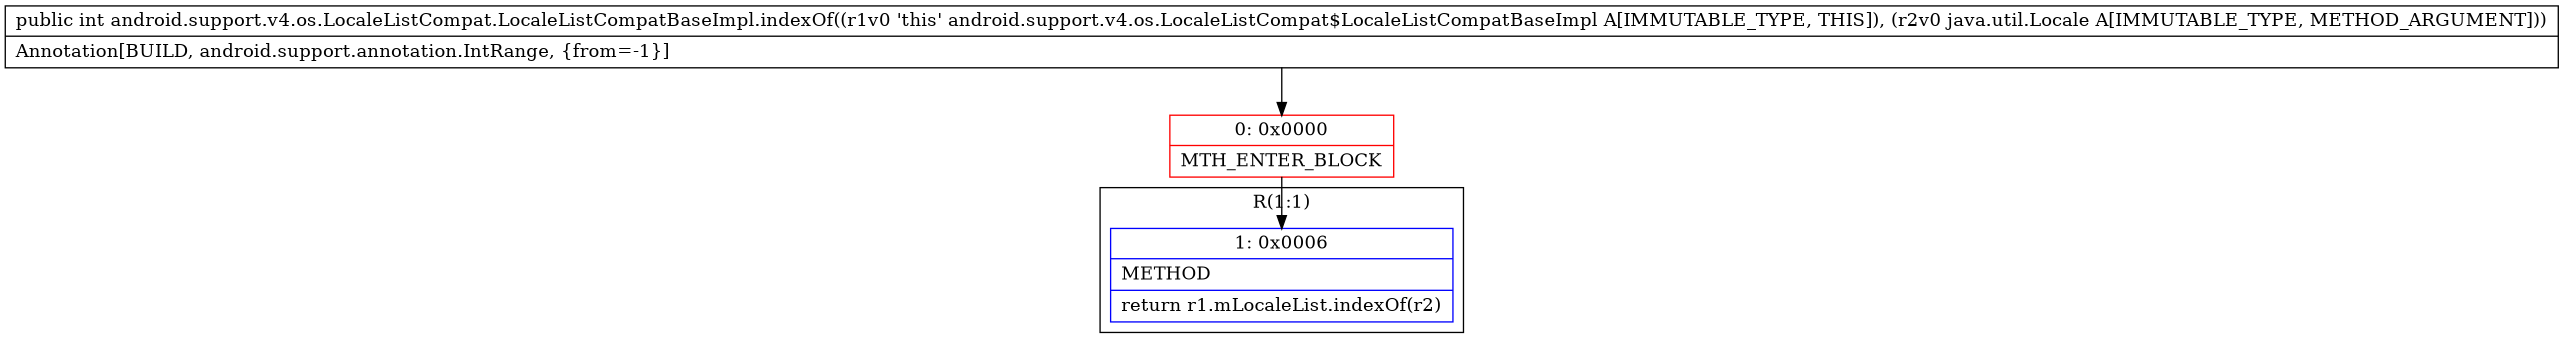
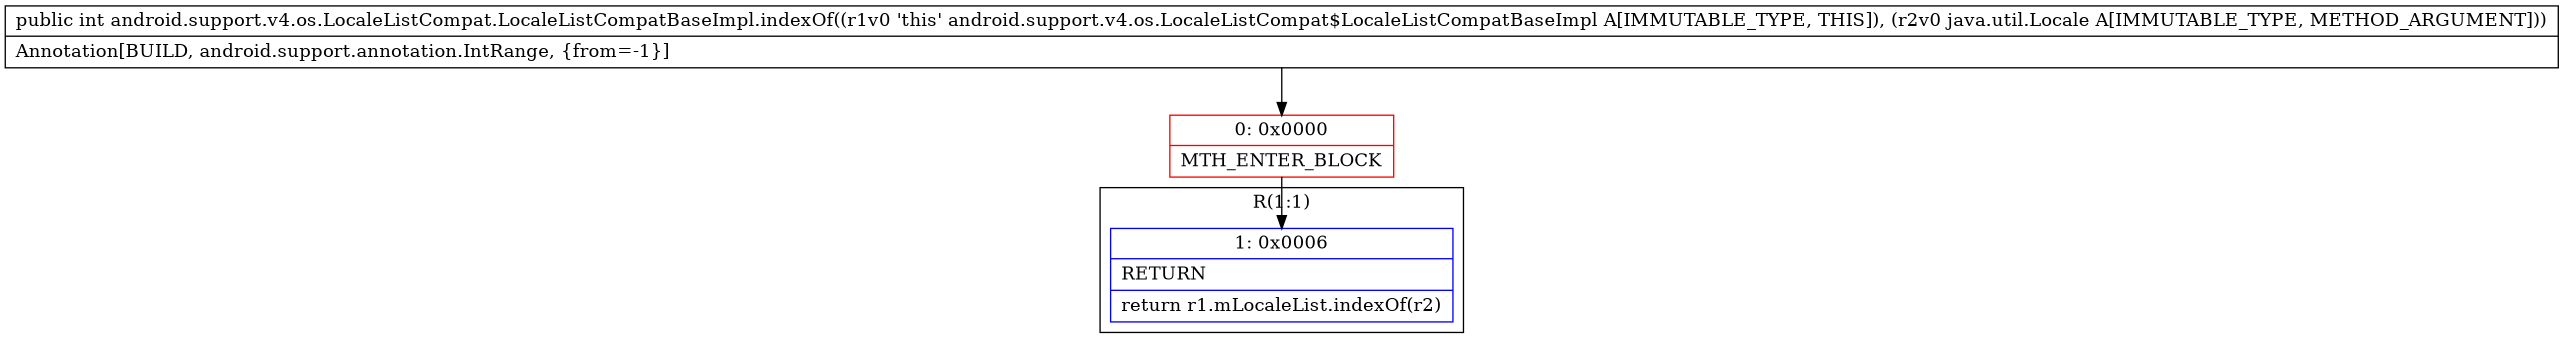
node "1: 0x0006": text "METHOD" -> "RETURN"
